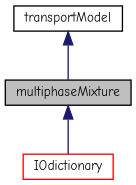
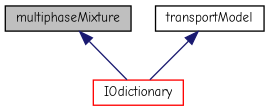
edge "multiphaseMixture" -> "transportModel": now "IOdictionary" -> "transportModel"
